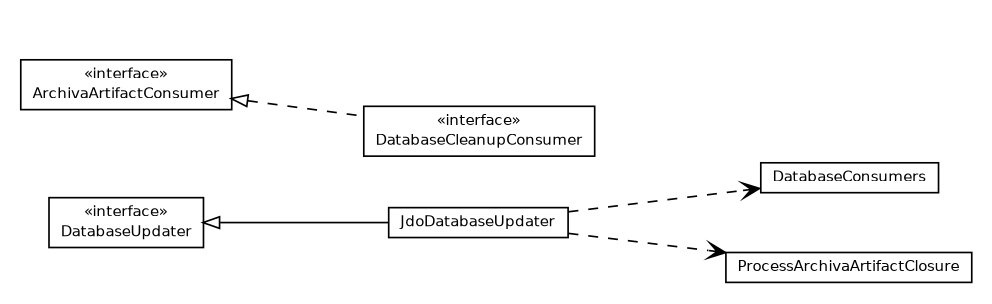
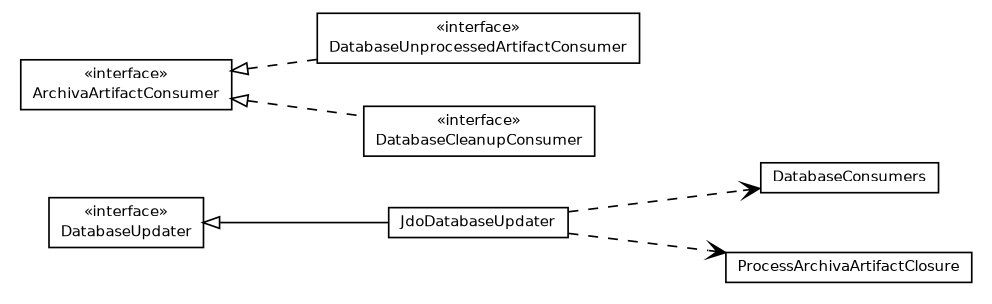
node "DatabaseUnprocessedArtifactConsumer": added
